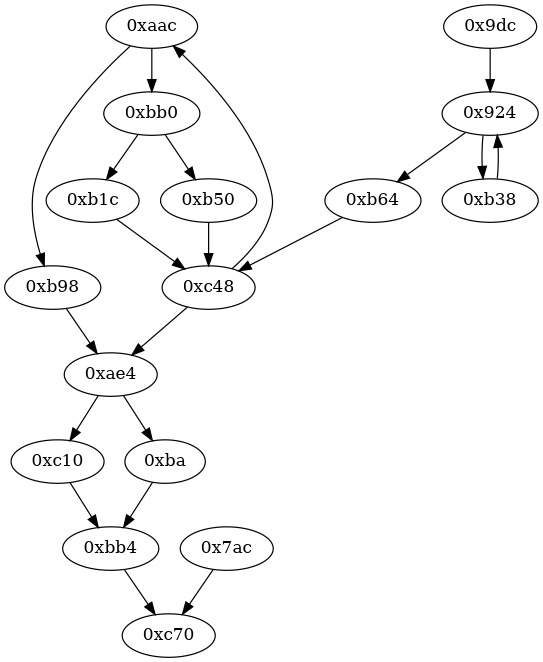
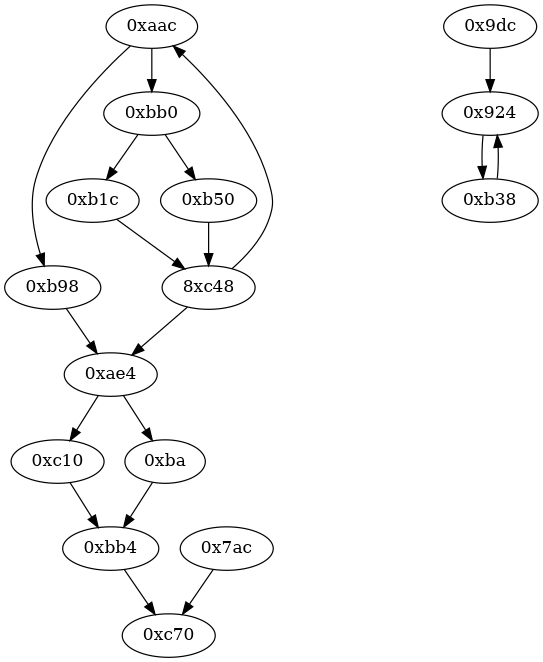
node "0xb64": removed
node "0xc48": label "0xc48" -> "8xc48"
